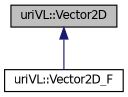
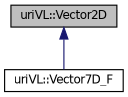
node "uriVL::Vector2D_F": label "uriVL::Vector2D_F" -> "uriVL::Vector7D_F"
